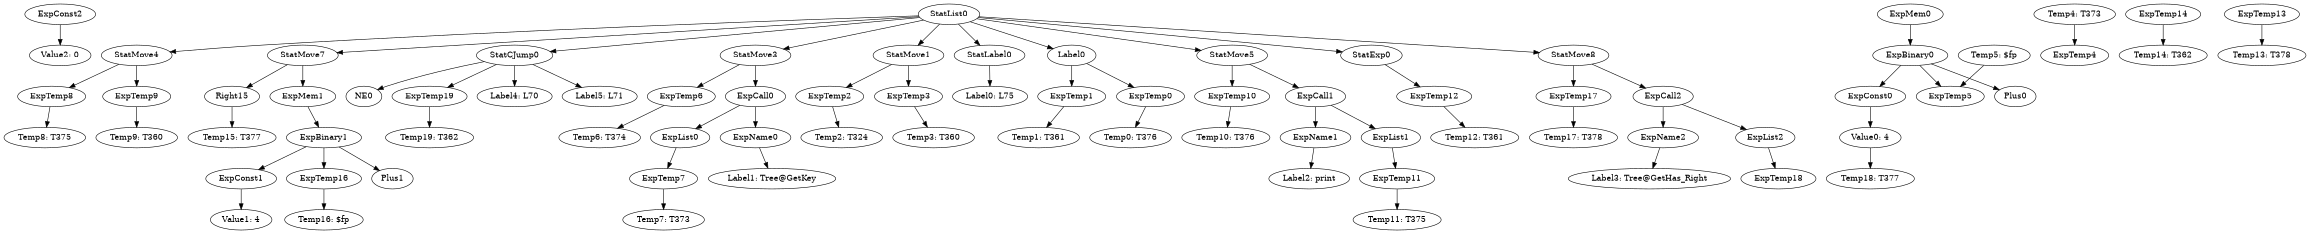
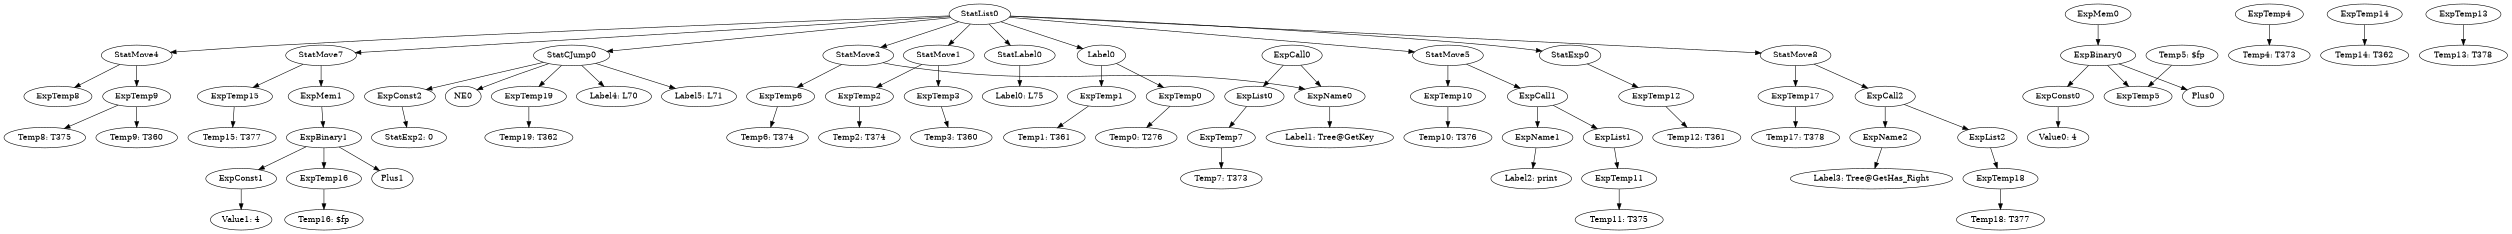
edge "Temp4: T373" -> "ExpTemp4": reversed
node "Value2: 0": label "Value2: 0" -> "StatExp2: 0"
edge "StatMove3" -> "ExpCall0": now "StatMove3" -> "ExpName0"
edge "StatCJump0" -> "ExpConst2": added
node "Right15": label "Right15" -> "ExpTemp15"
edge "ExpTemp8" -> "Temp8: T375": now "ExpTemp9" -> "Temp8: T375"
node "Temp2: T324": label "Temp2: T324" -> "Temp2: T374"
node "Temp0: T376": label "Temp0: T376" -> "Temp0: T276"
edge "Value0: 4" -> "Temp18: T377": now "ExpTemp18" -> "Temp18: T377"
